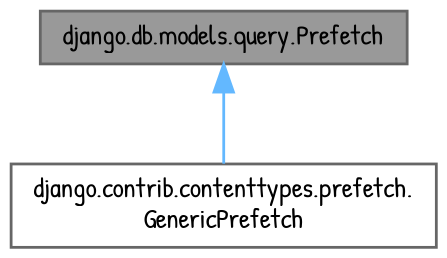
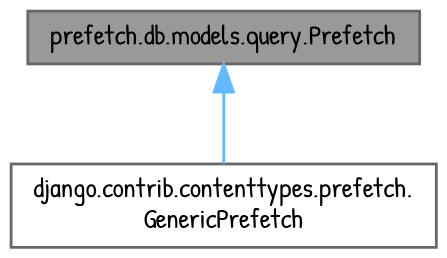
node "django.db.models.query.Prefetch": label "django.db.models.query.Prefetch" -> "prefetch.db.models.query.Prefetch"
